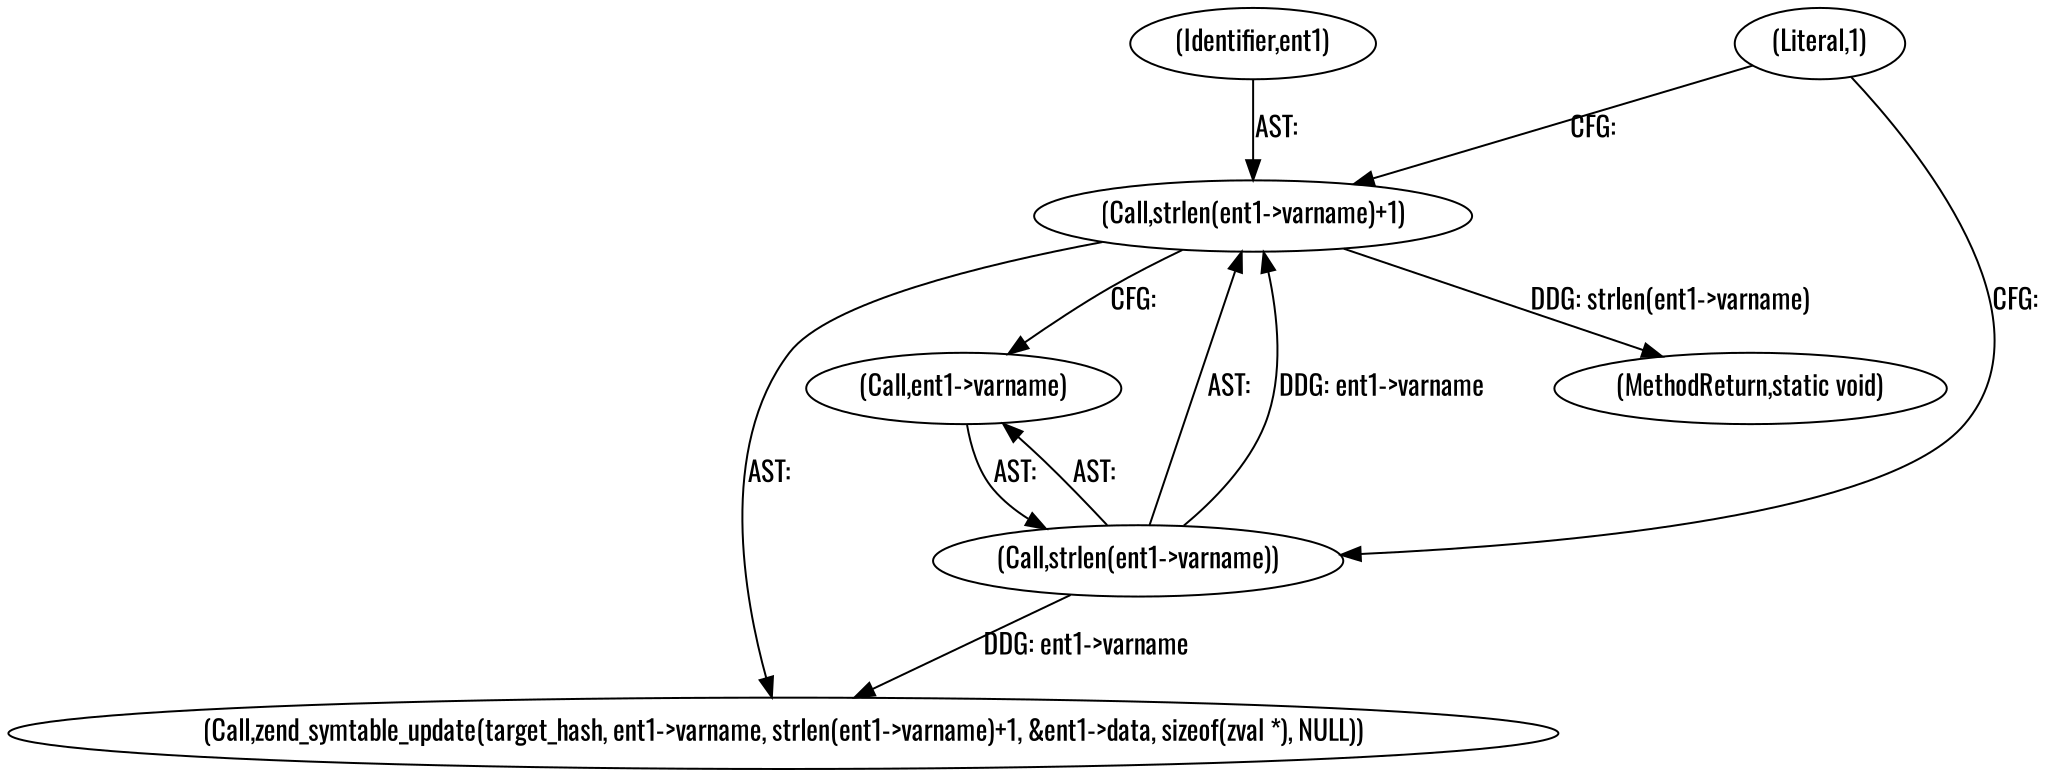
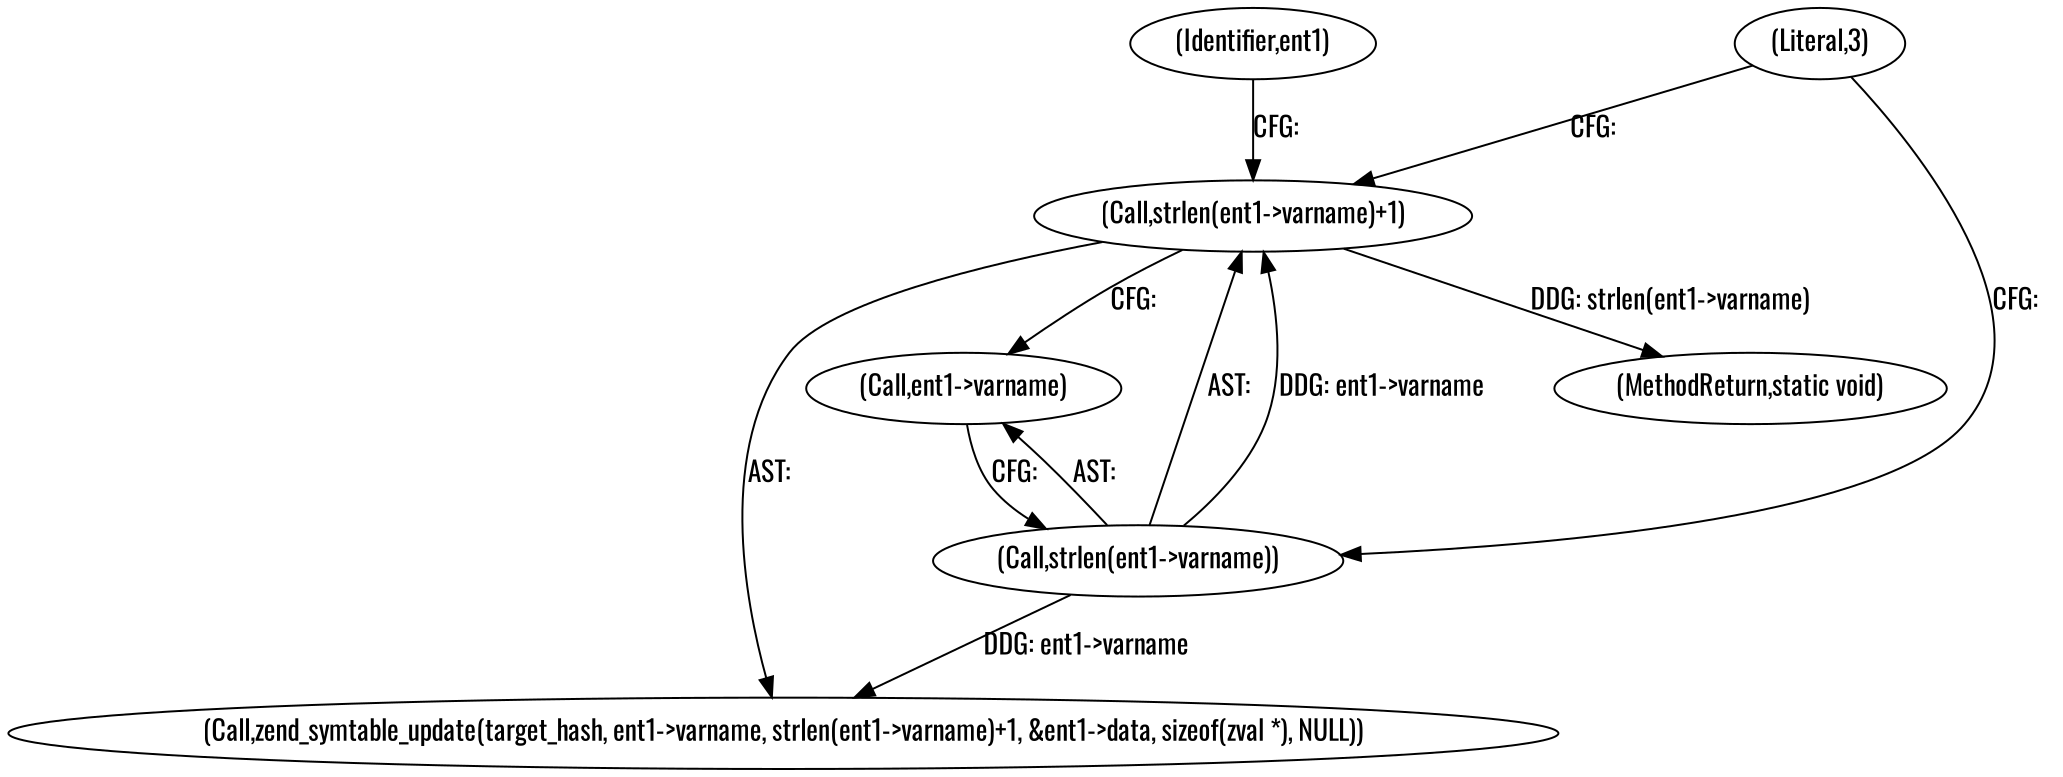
node "(Literal,1)": label "(Literal,1)" -> "(Literal,3)"
edge "(Identifier,ent1)" -> "(Call,strlen(ent1->varname)+1)": label "AST: " -> "CFG: "
edge "(Call,ent1->varname)" -> "(Call,strlen(ent1->varname))": label "AST: " -> "CFG: "
